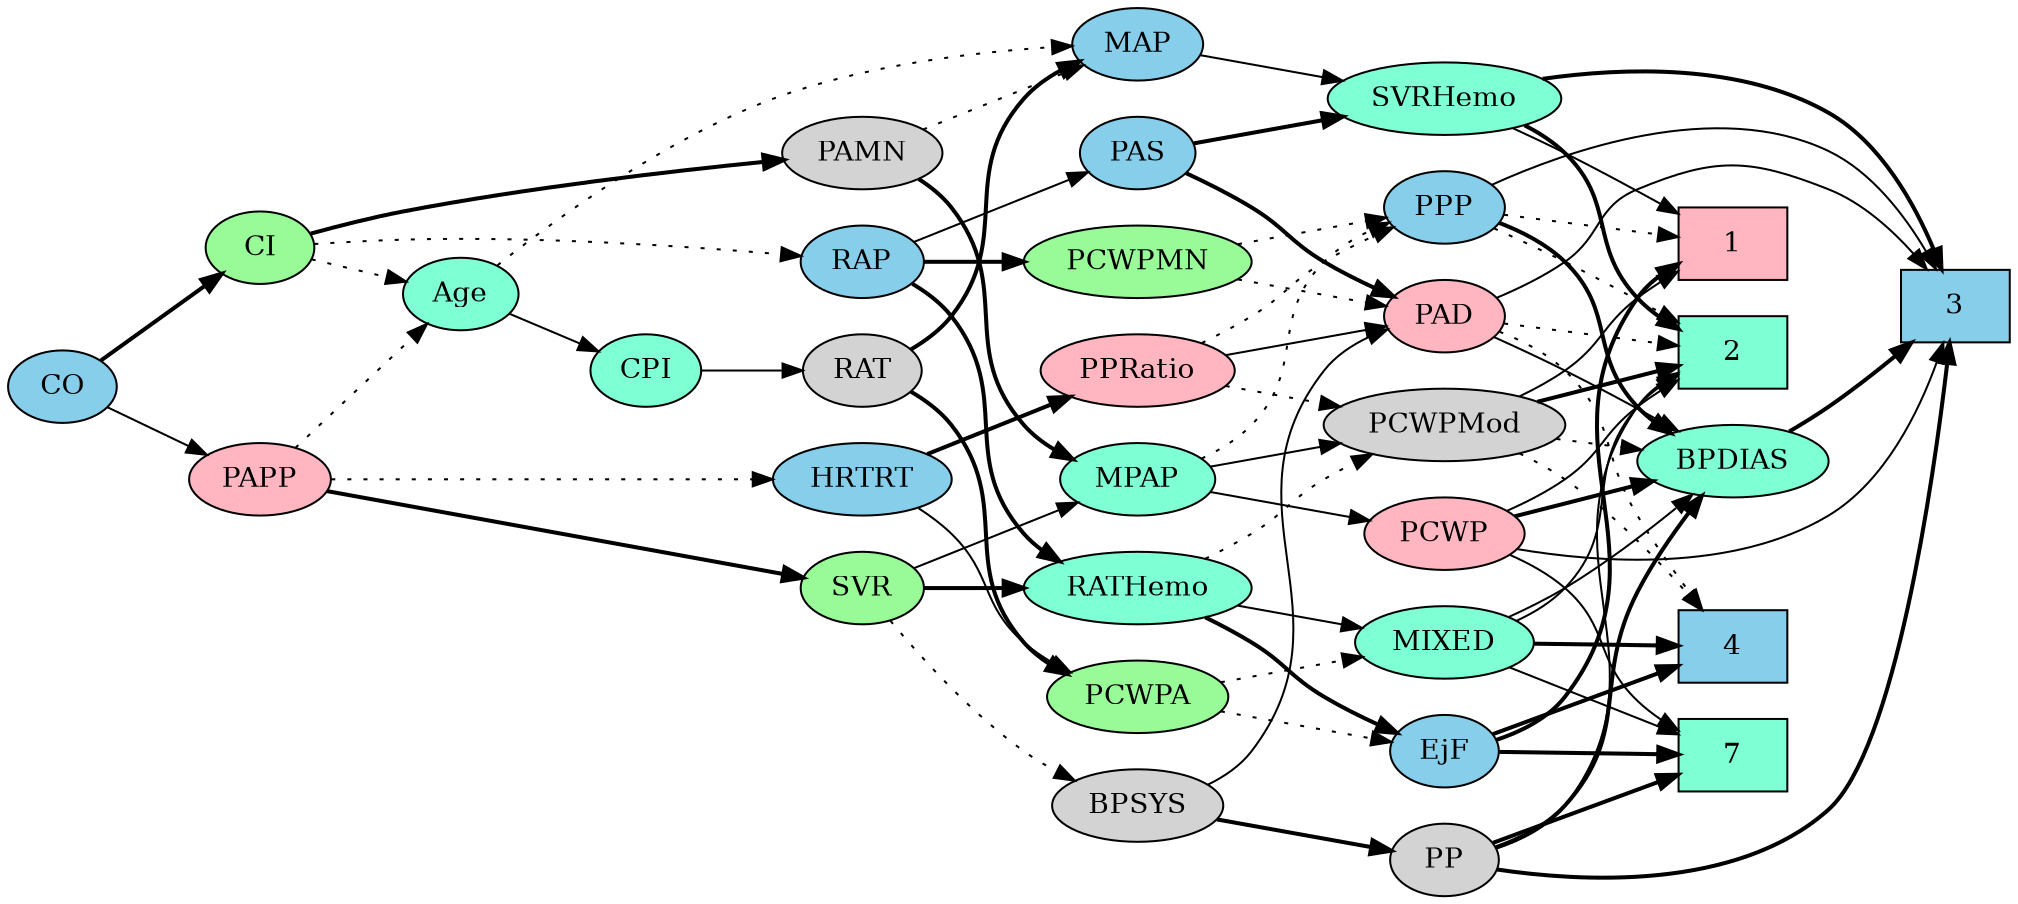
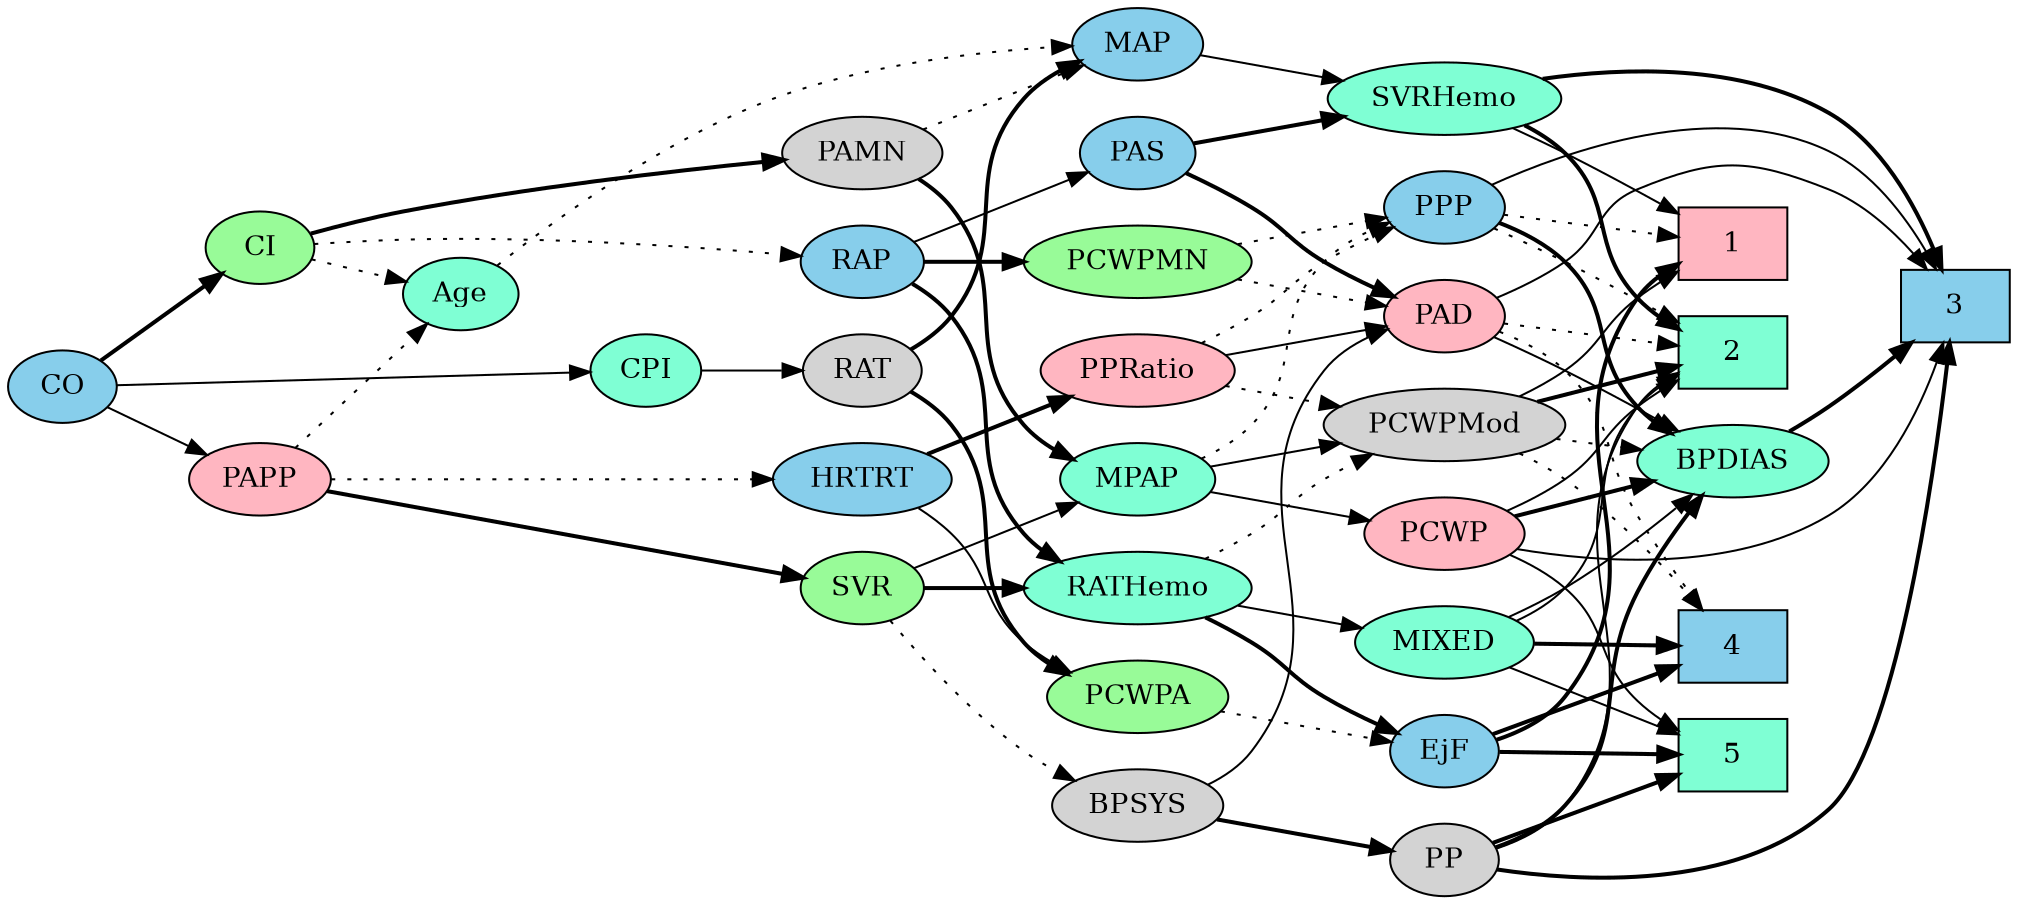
edge "Age" -> "CPI": now "CO" -> "CPI"
edge "PCWPA" -> "MIXED": removed
node "7": label "7" -> "5"
